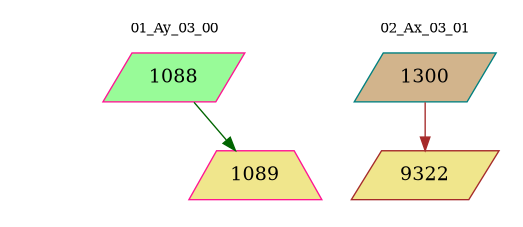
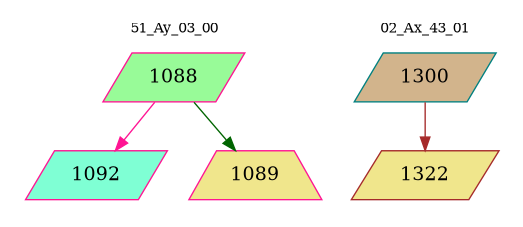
cluster "01_Ay_03_00": label "01_Ay_03_00" -> "51_Ay_03_00"
cluster "02_Ax_03_01": label "02_Ax_03_01" -> "02_Ax_43_01"
node "1092": added
node "9322": label "9322" -> "1322"
